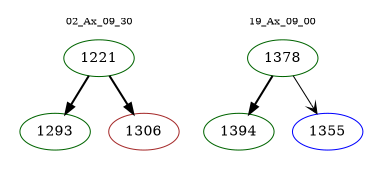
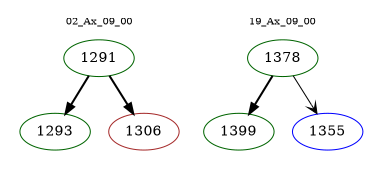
cluster "02_Ax_09_30": label "02_Ax_09_30" -> "02_Ax_09_00"
node "1221": label "1221" -> "1291"
node "1394": label "1394" -> "1399"
